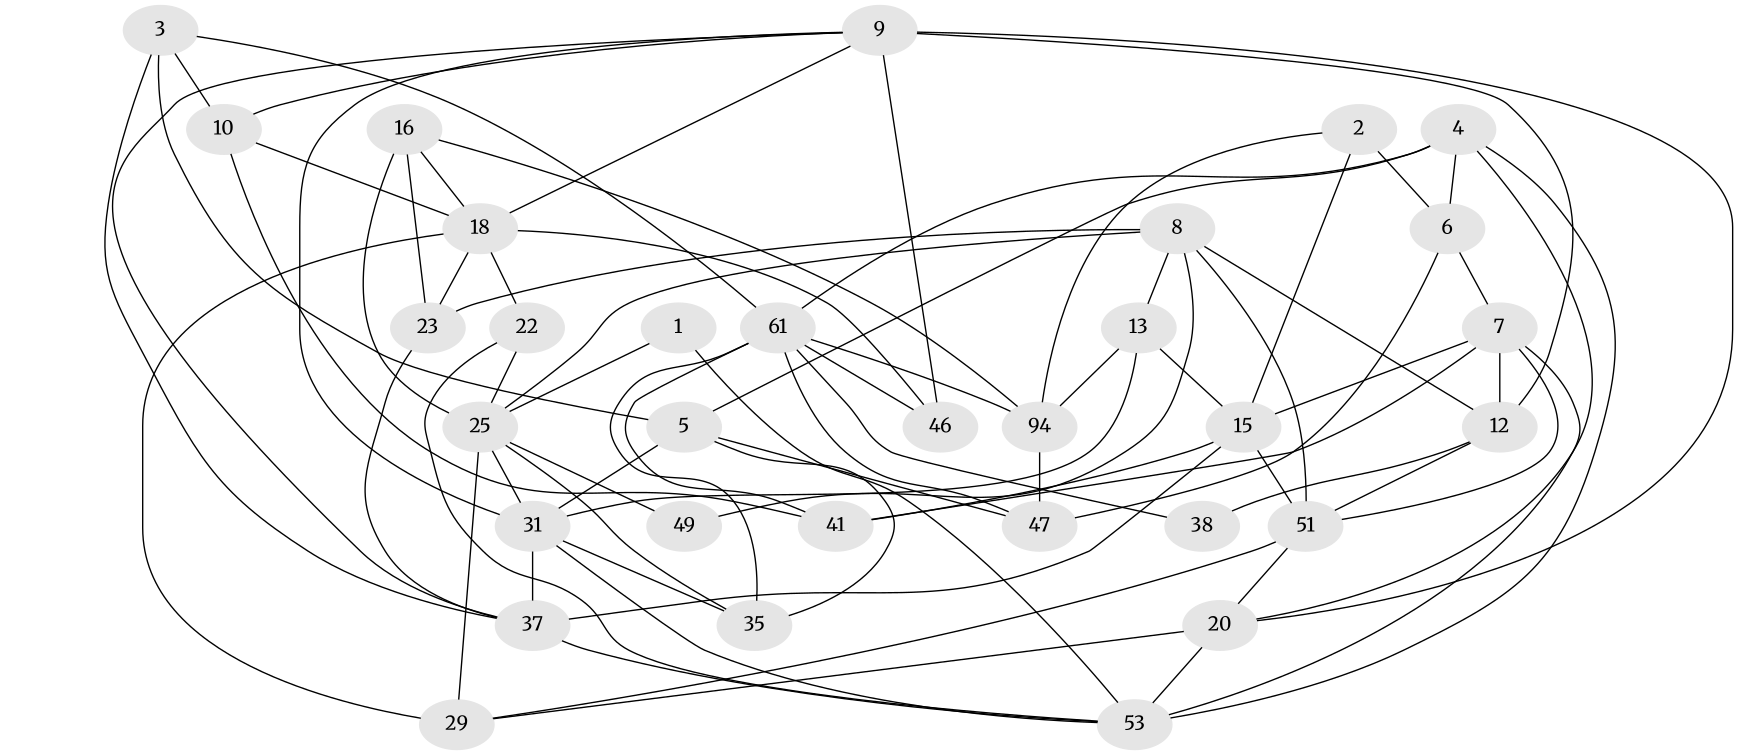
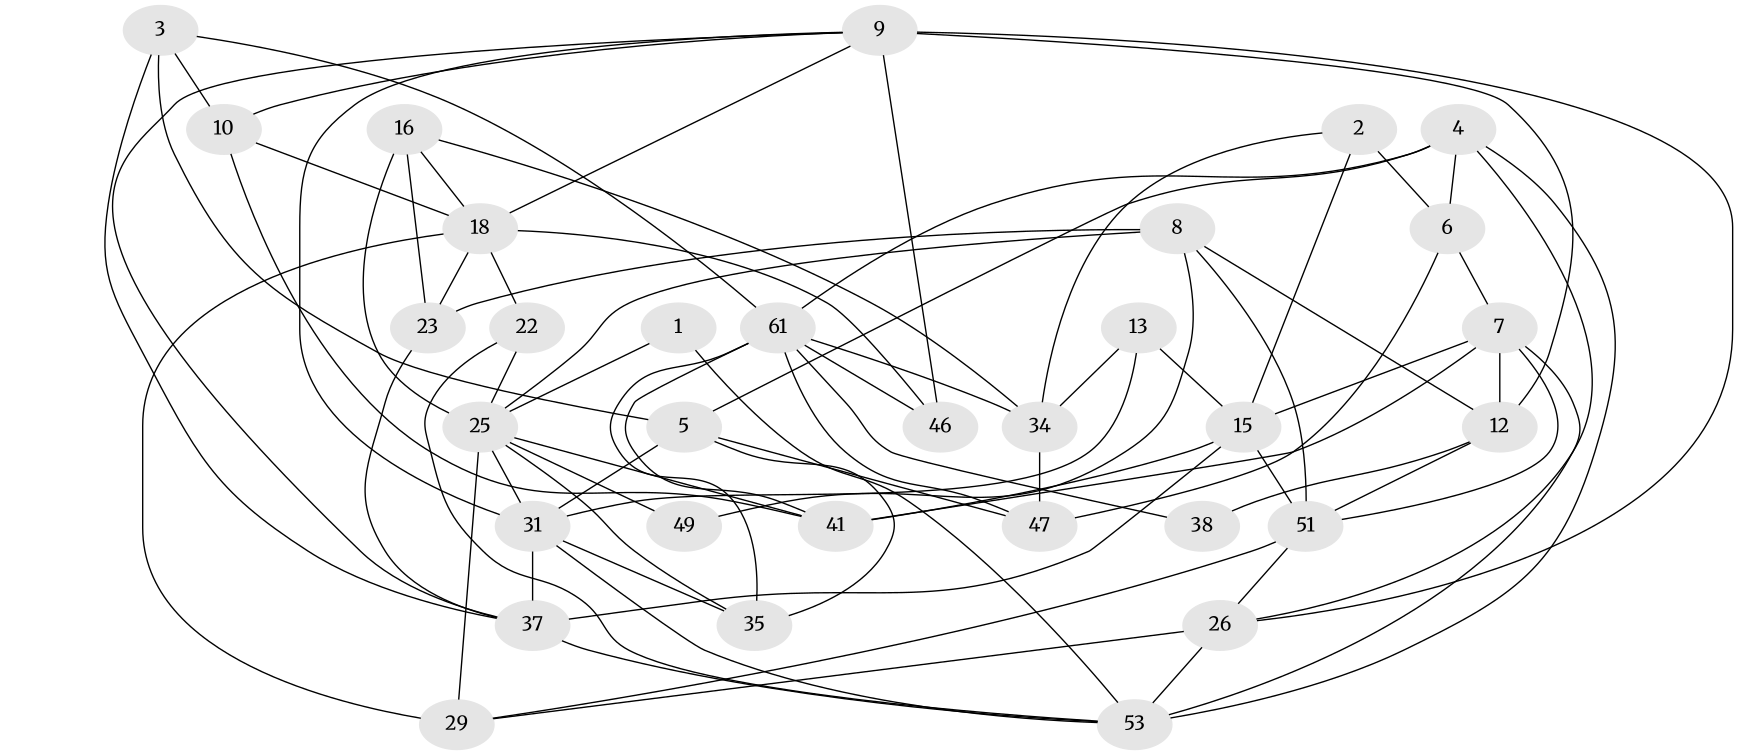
edge "8" -- "13": removed
node "94": label "94" -> "34"
edge "25" -- "41": added
node "20": label "20" -> "26"
